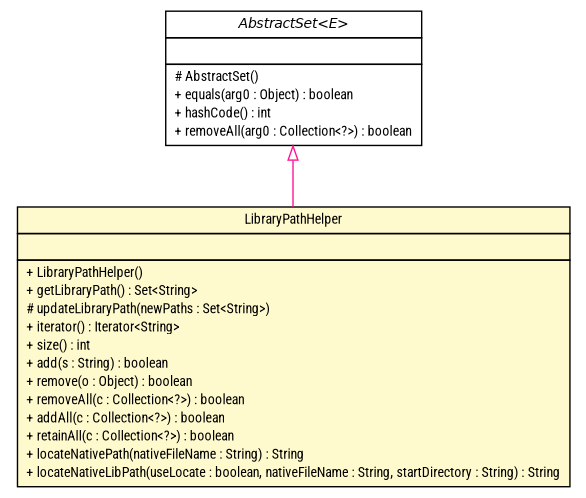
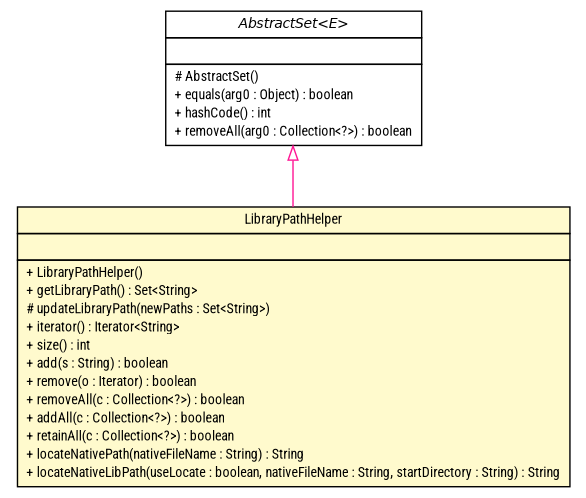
node "LibraryPathHelper": text "+ remove(o : Object) : boolean" -> "+ remove(o : Iterator) : boolean"
